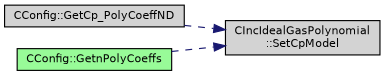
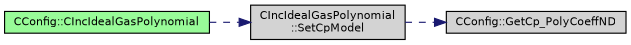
edge "CConfig::GetCp_PolyCoeffND" -> "CIncIdealGasPolynomial ::SetCpModel": reversed
node "CConfig::GetnPolyCoeffs": label "CConfig::GetnPolyCoeffs" -> "CConfig::CIncIdealGasPolynomial"
